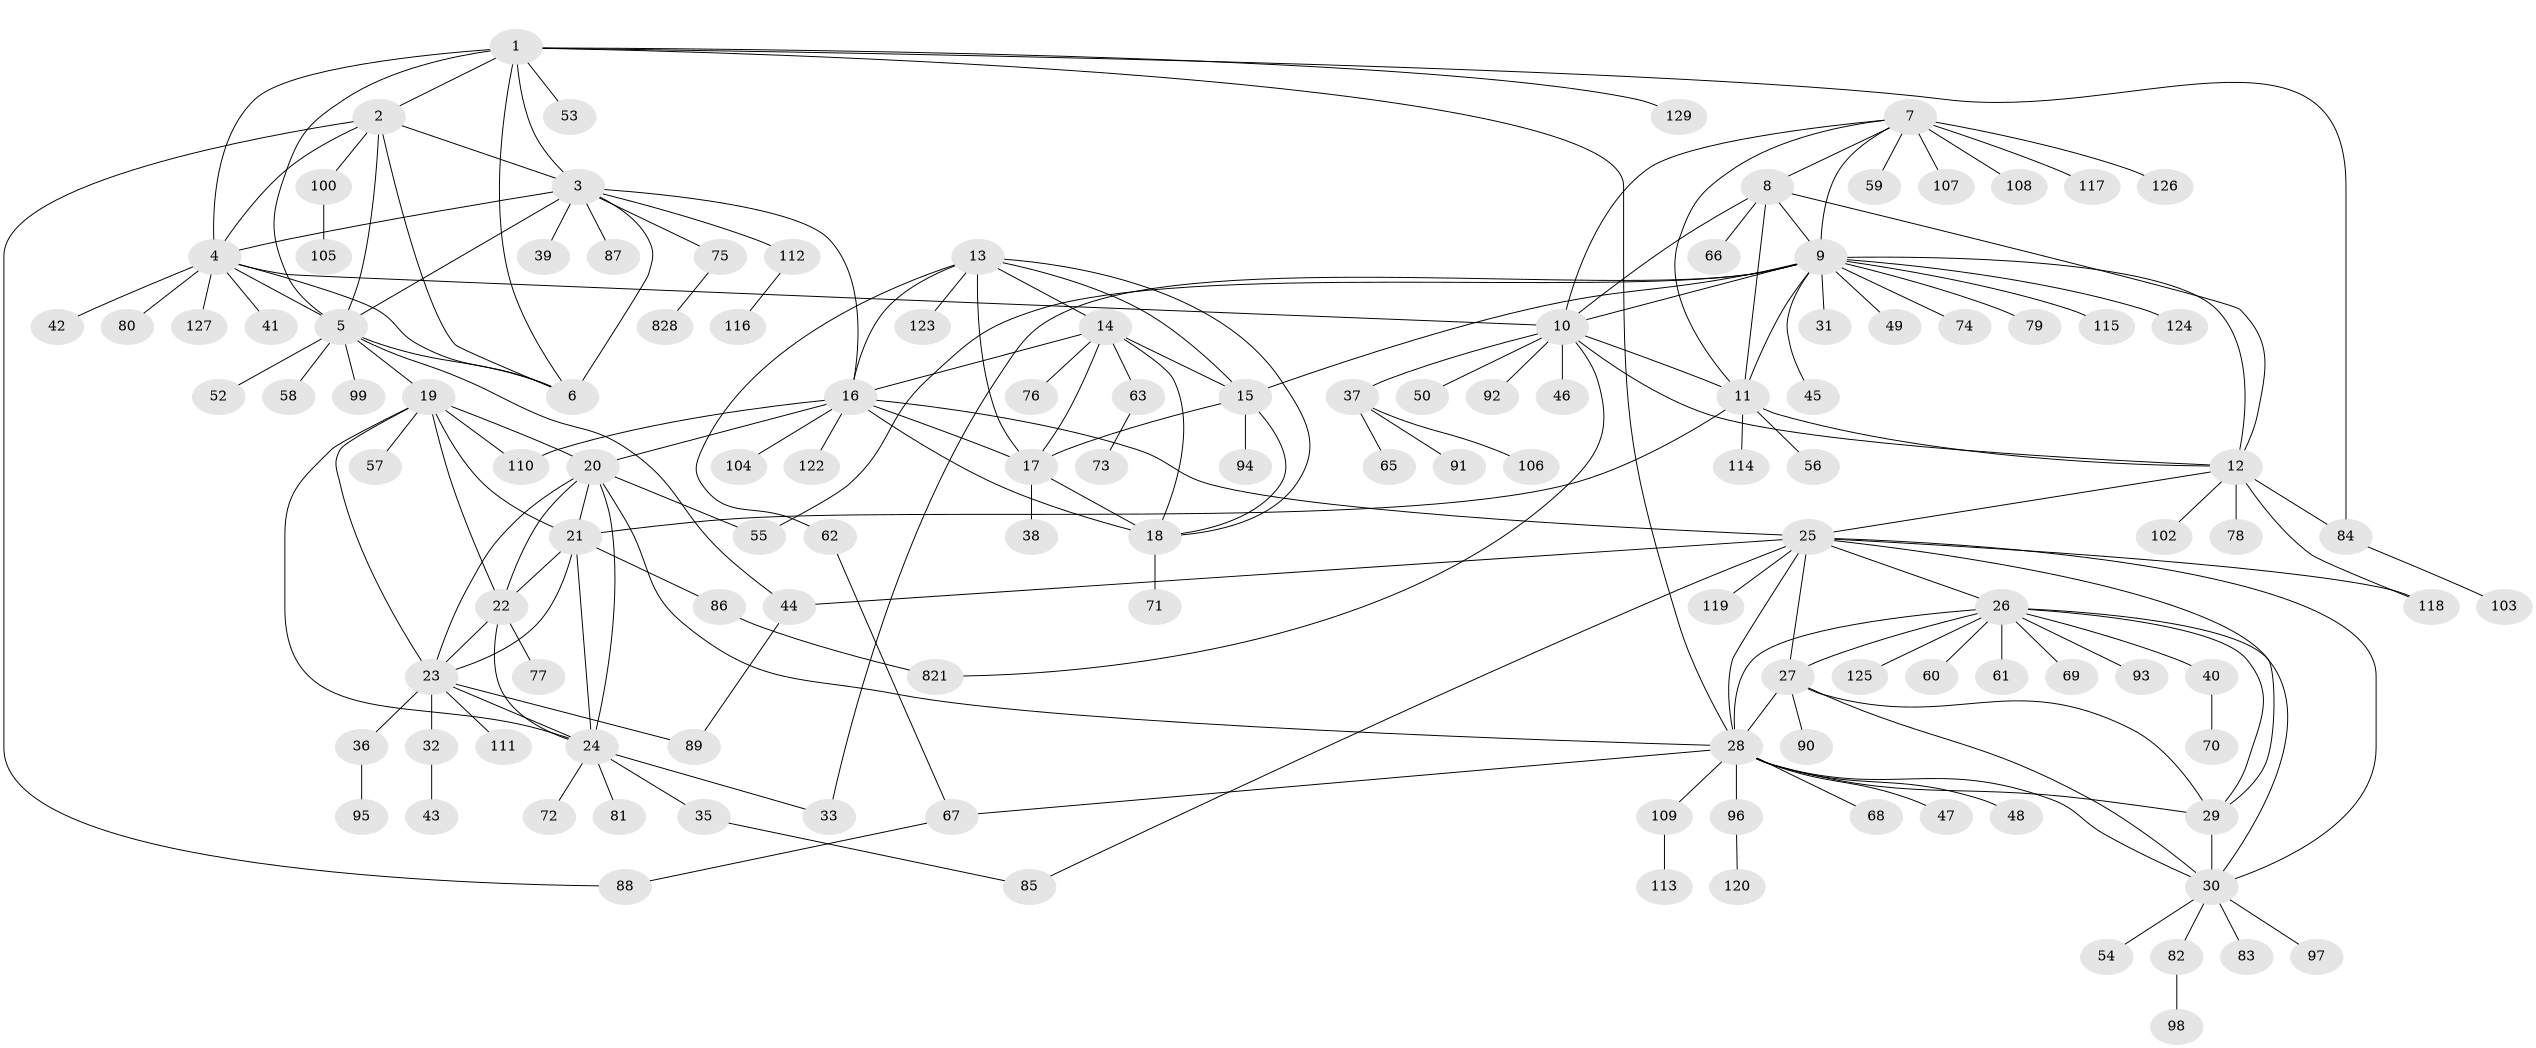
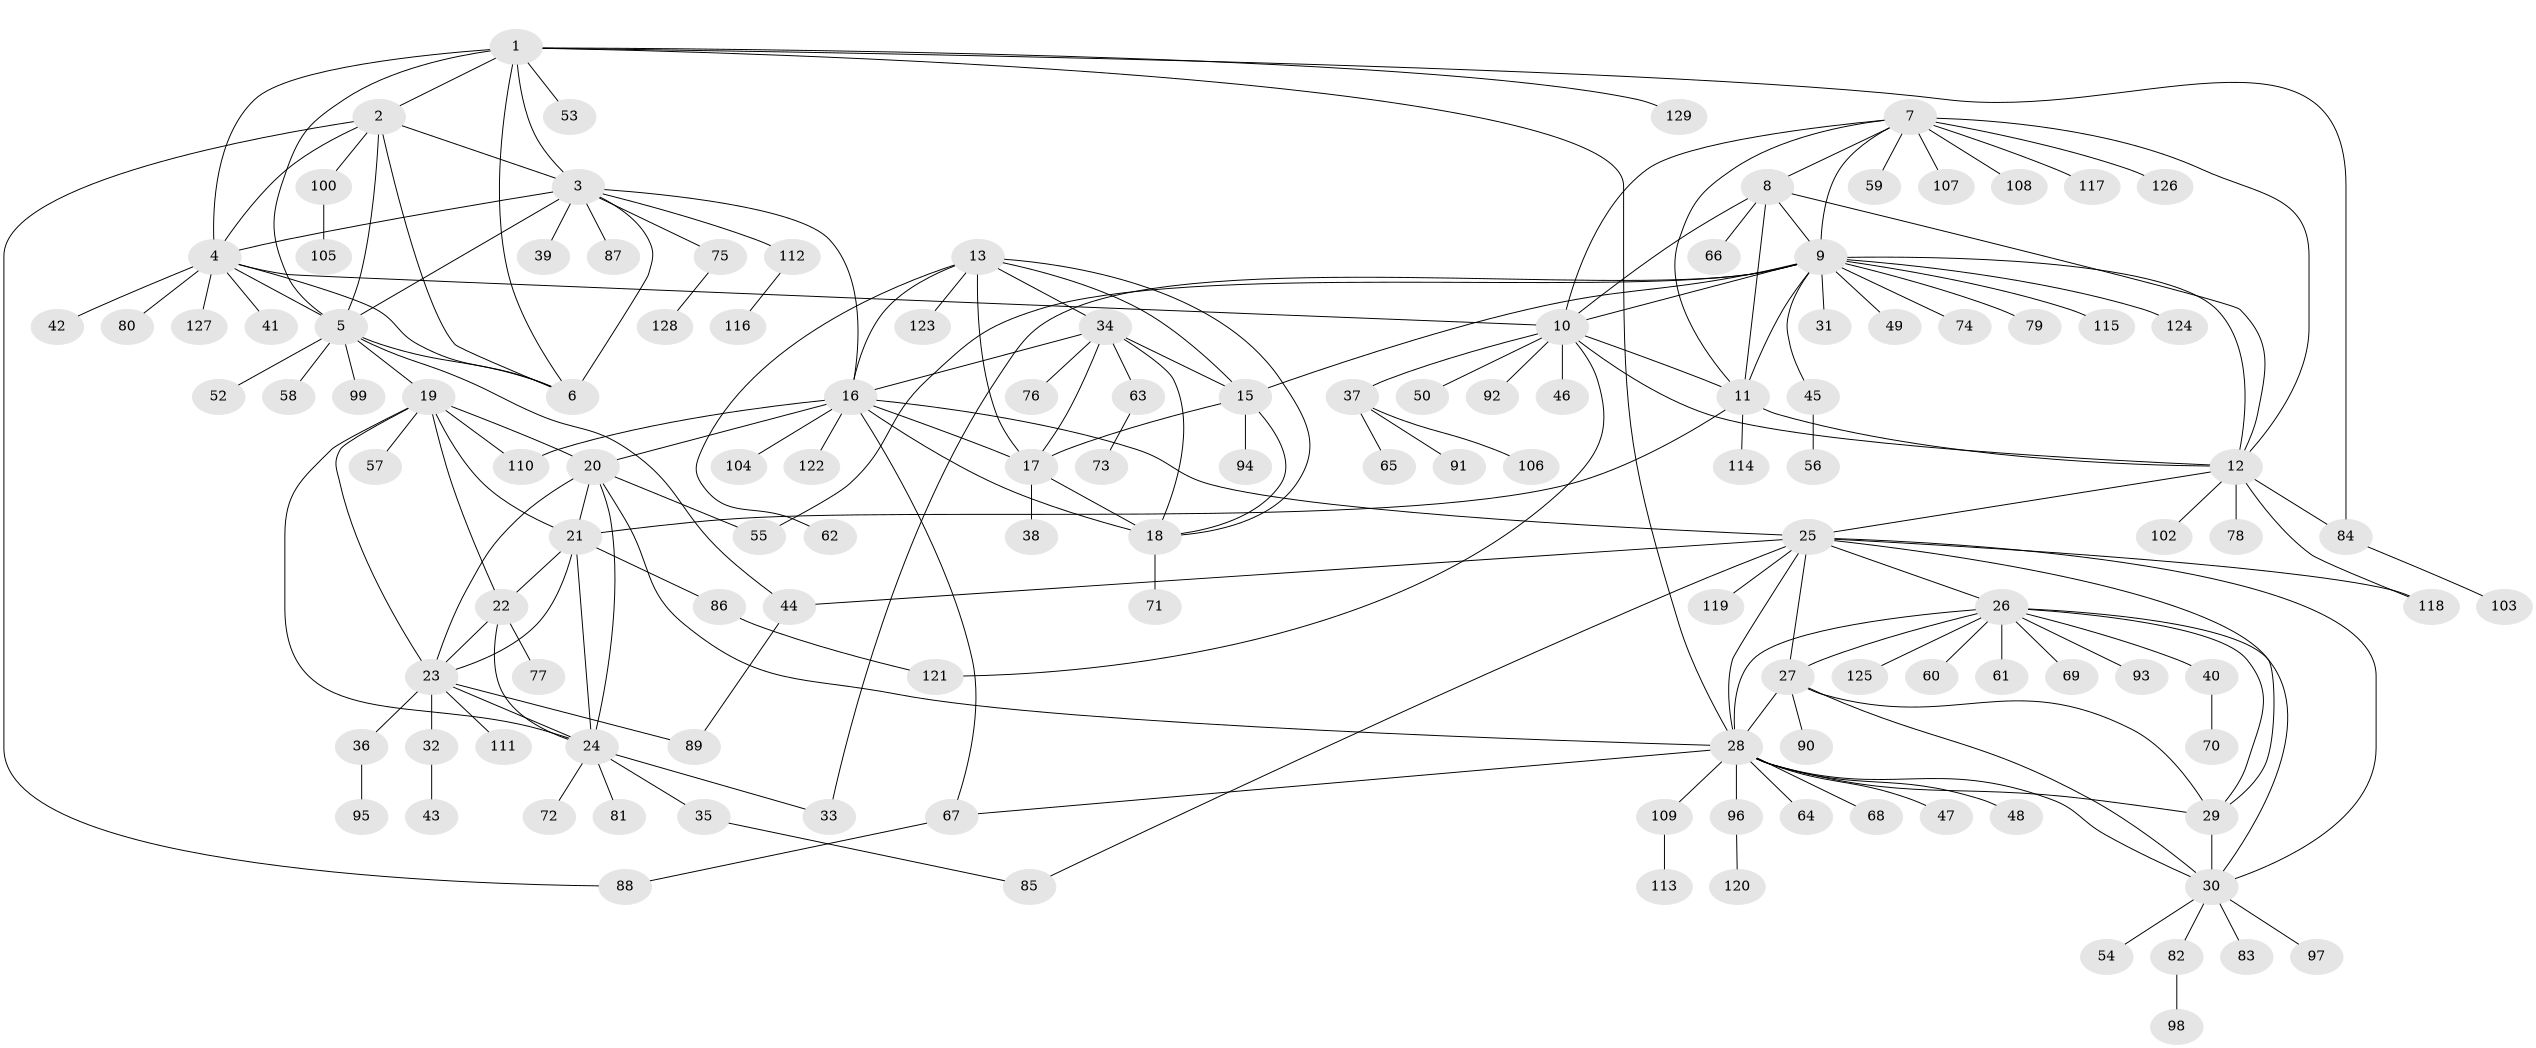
edge "7" -- "12": added
node "828": label "828" -> "128"
node "14": label "14" -> "34"
edge "11" -- "56": now "45" -- "56"
edge "20" -- "22": removed
edge "62" -- "67": now "16" -- "67"
node "821": label "821" -> "121"
node "64": added
